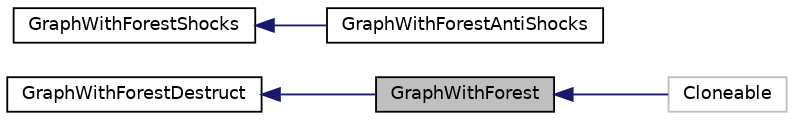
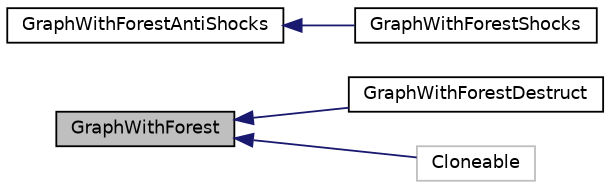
edge "GraphWithForestAntiShocks" -> "GraphWithForestShocks": reversed
edge "GraphWithForest" -> "GraphWithForestDestruct": reversed
